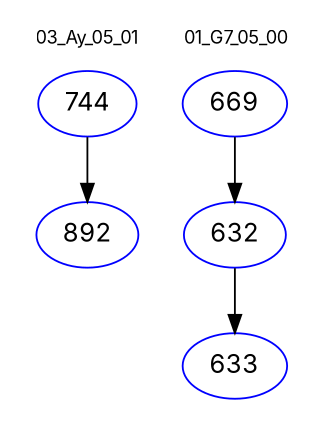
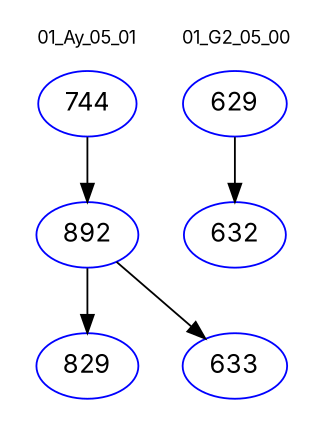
cluster "03_Ay_05_01": label "03_Ay_05_01" -> "01_Ay_05_01"
cluster "01_G7_05_00": label "01_G7_05_00" -> "01_G2_05_00"
node "669": label "669" -> "629"
edge "632" -> "633": now "892" -> "633"
node "829": added
